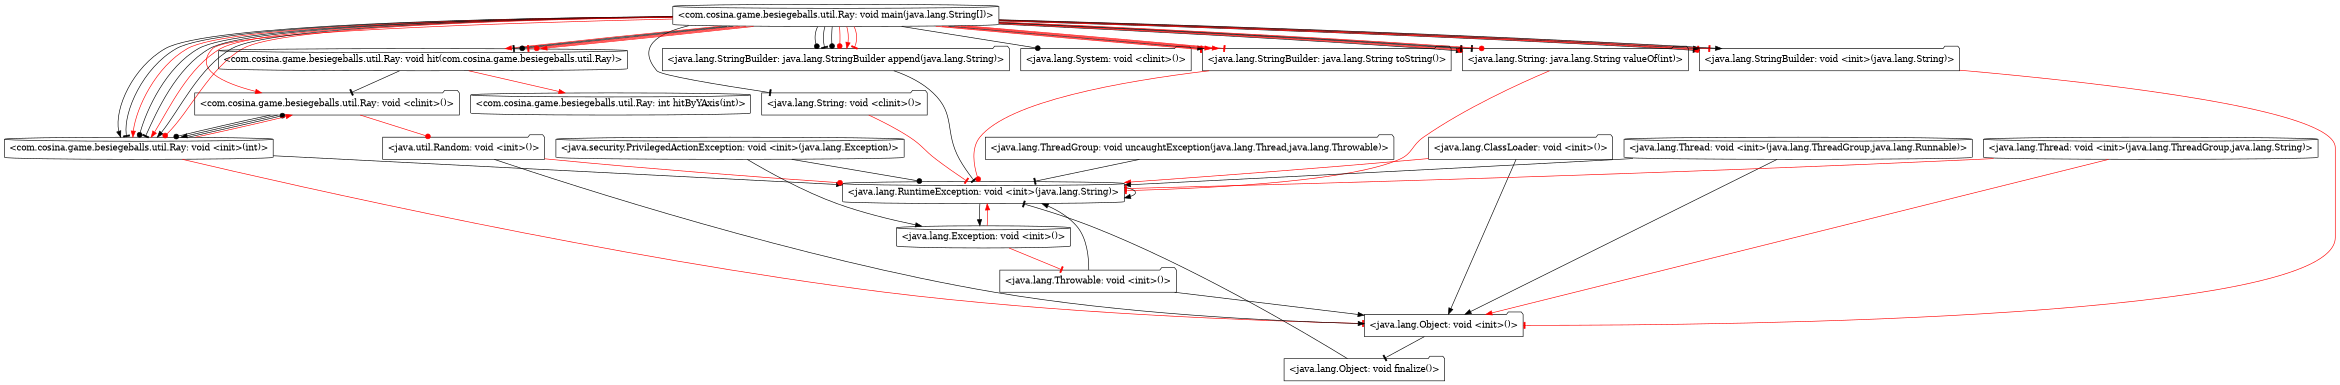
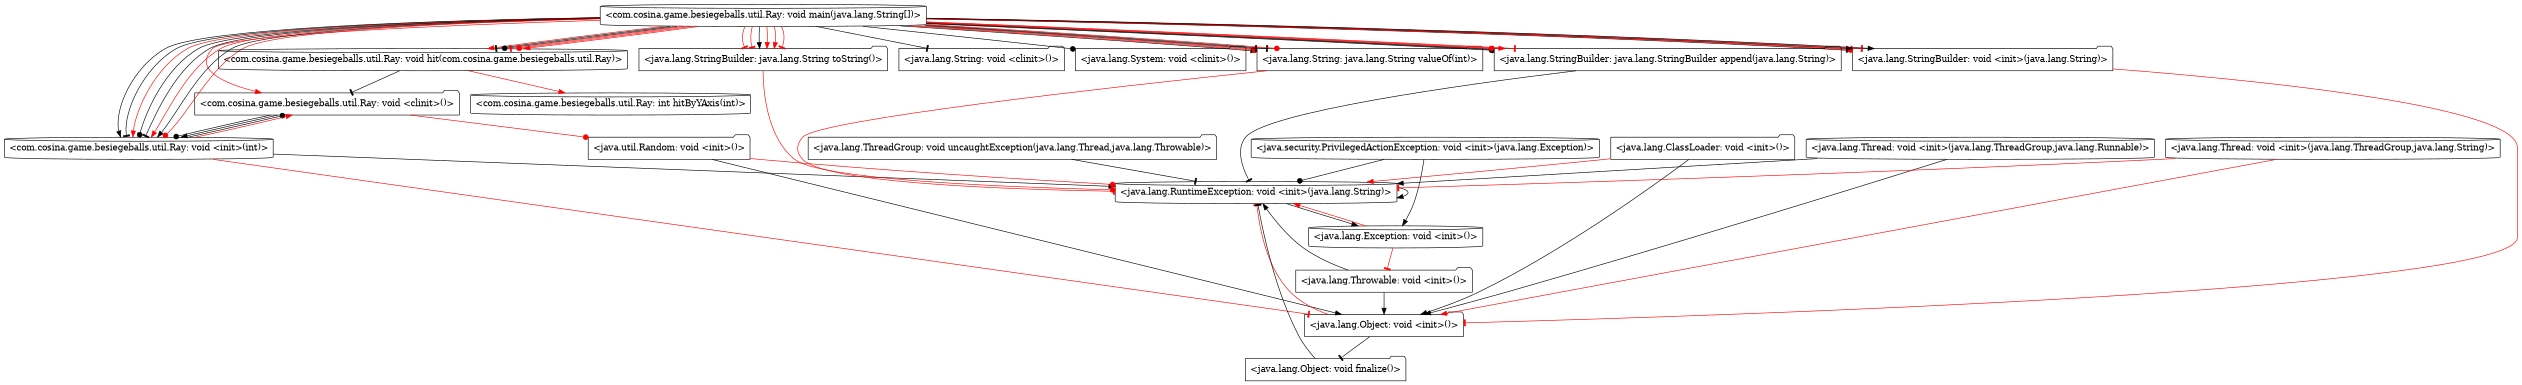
edge "<java.lang.String: void <clinit>()>" -> "<java.lang.RuntimeException: void <init>(java.lang.String)>": now "<java.lang.Object: void <init>()>" -> "<java.lang.RuntimeException: void <init>(java.lang.String)>"
